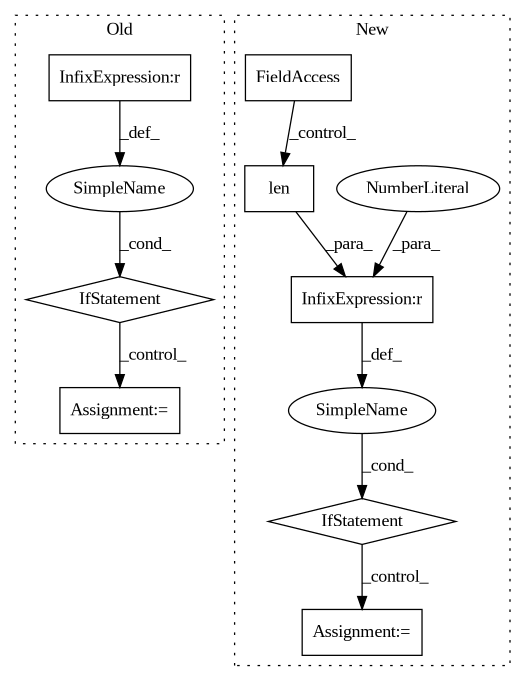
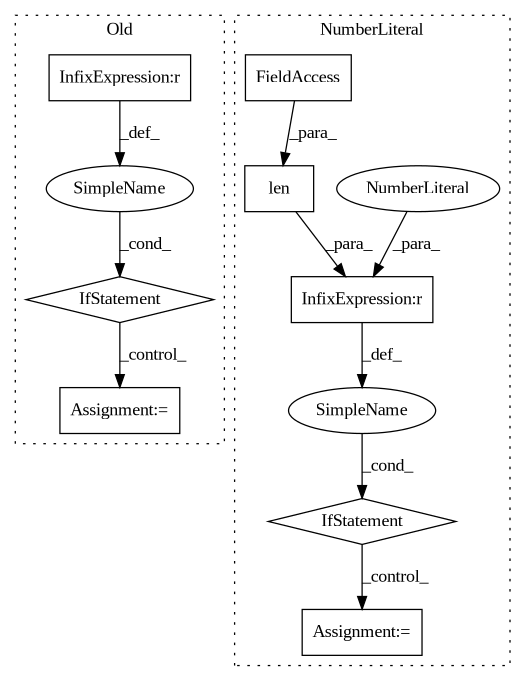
cluster "New": label "New" -> "NumberLiteral"
edge "FieldAccess" -> "len": label "_control_" -> "_para_"
